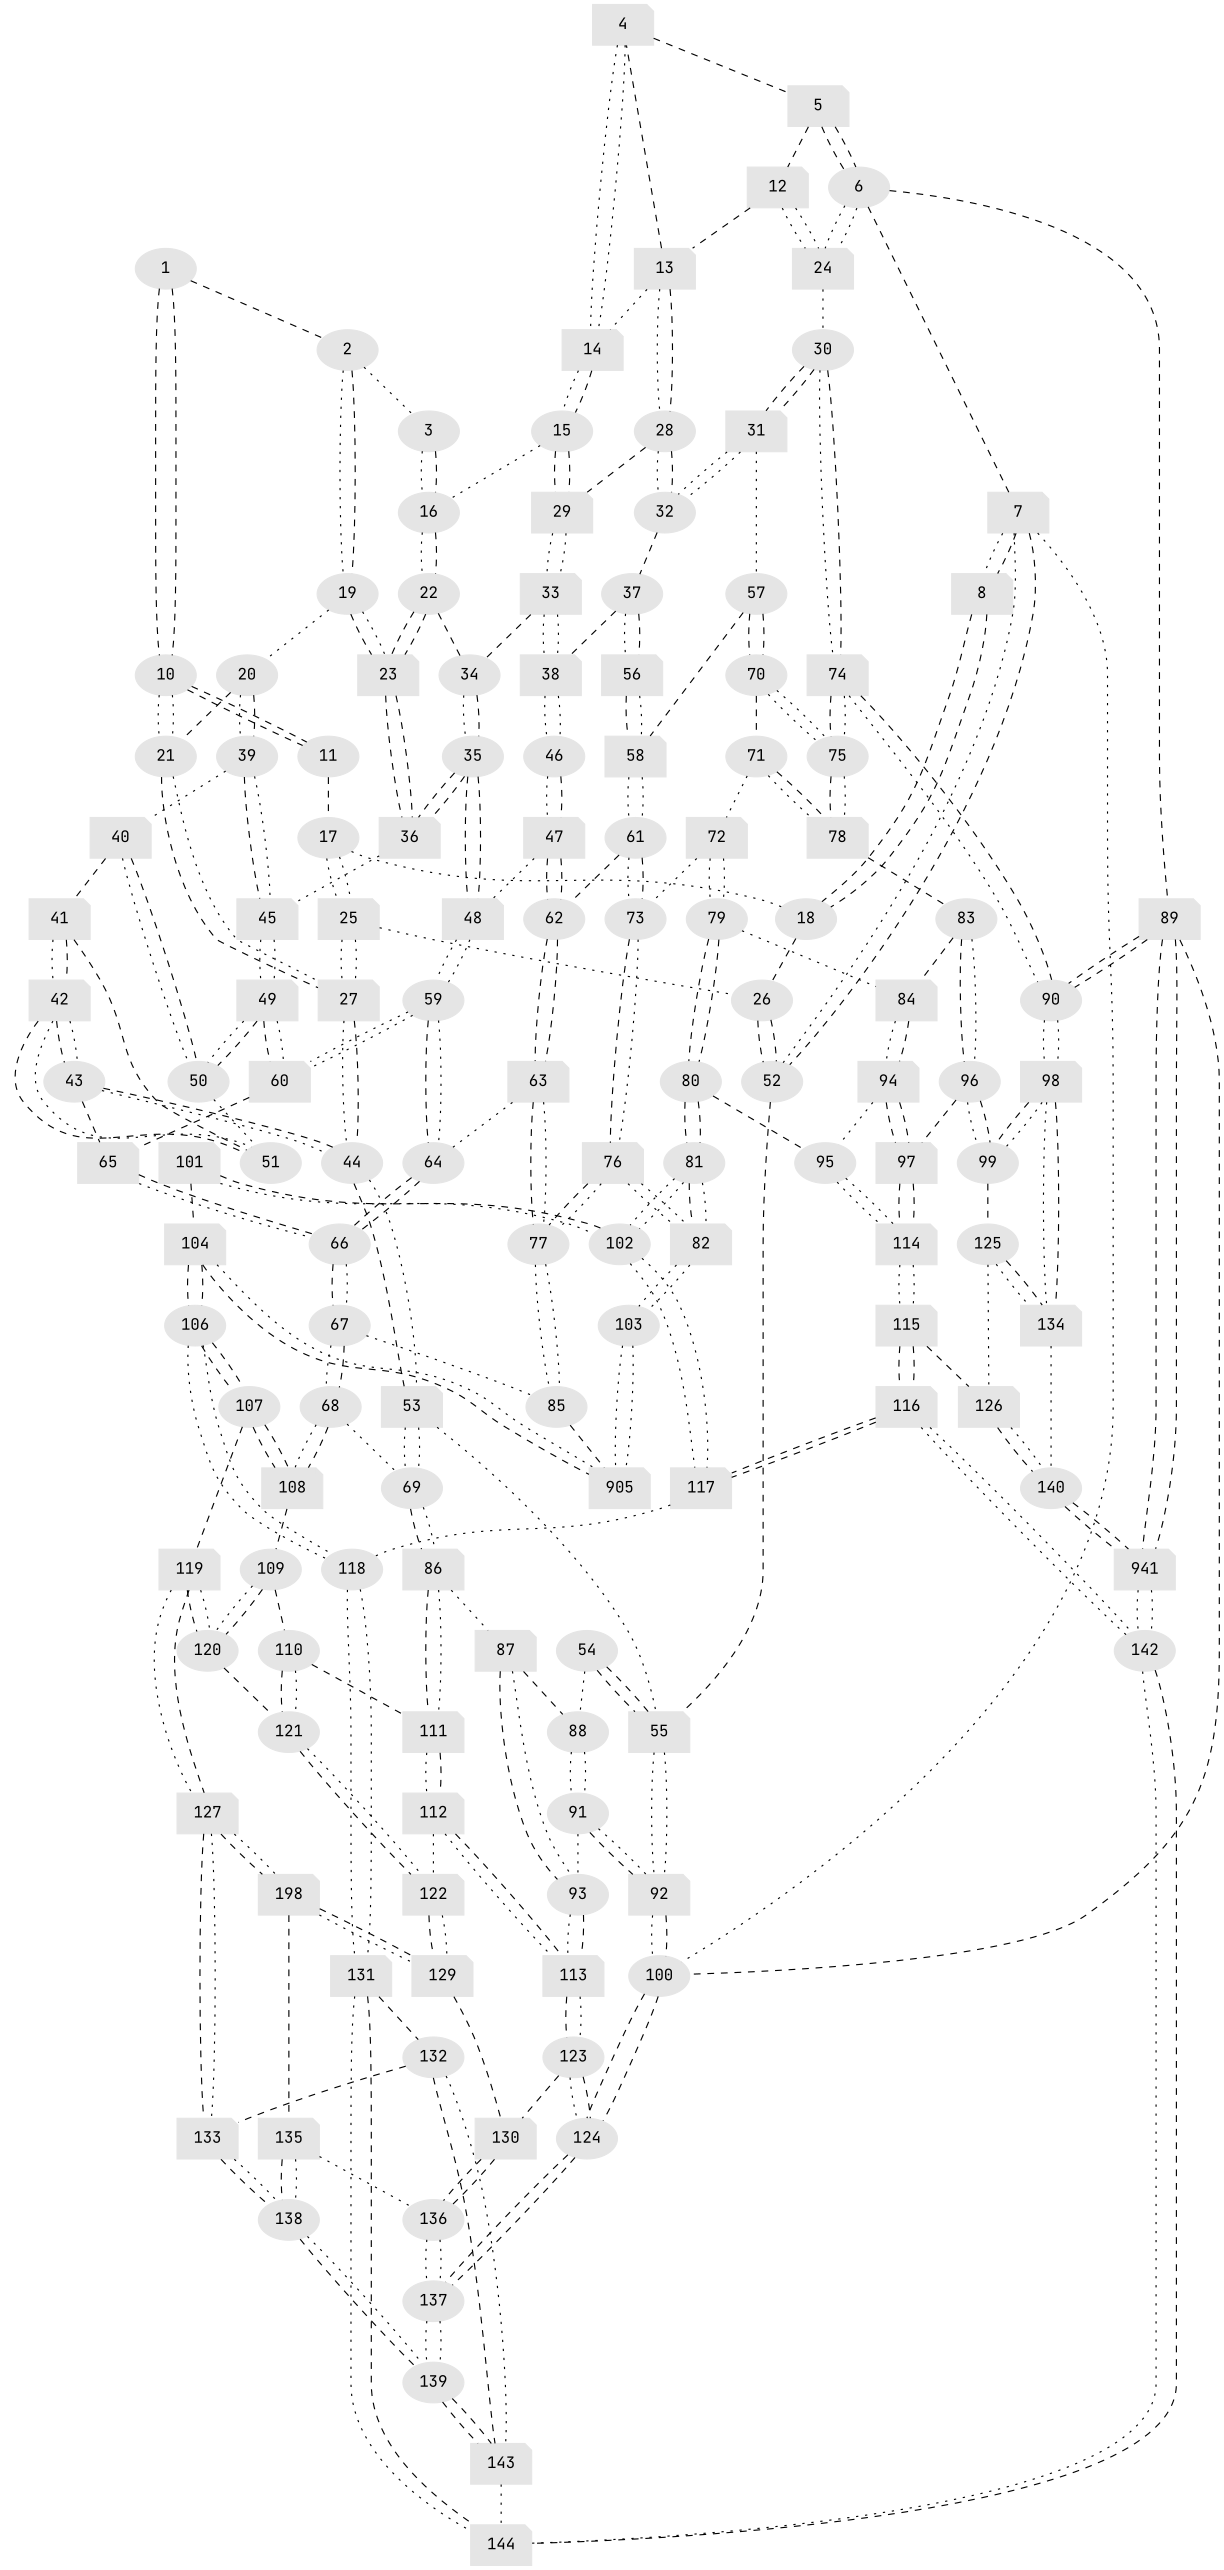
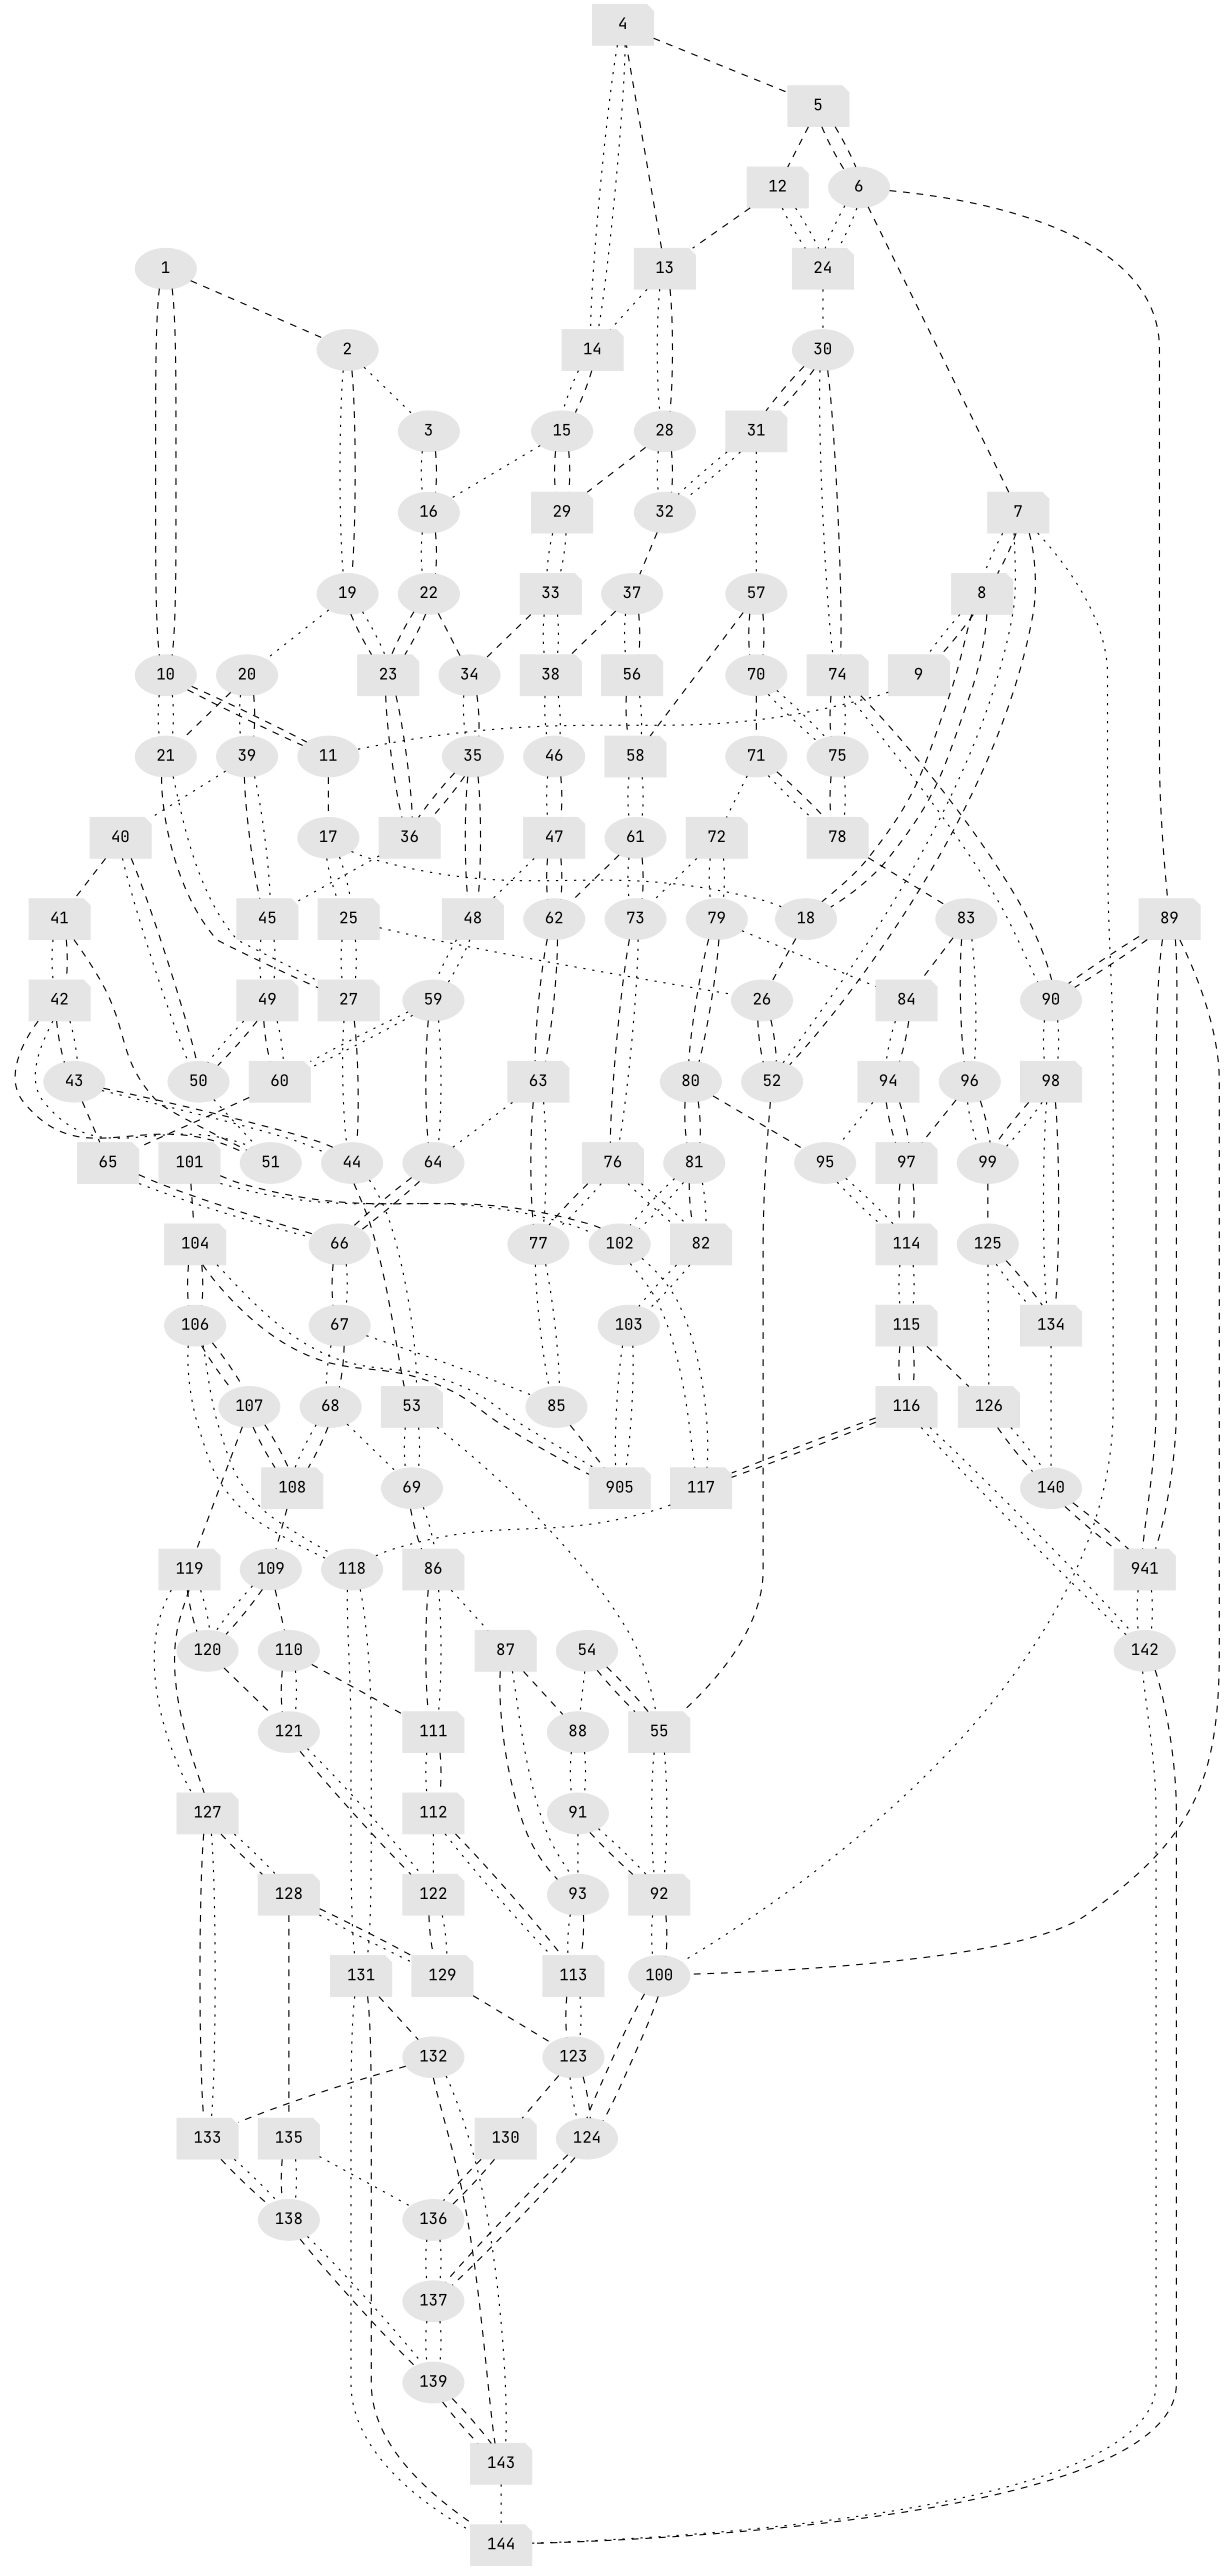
node "9": added
node "198": label "198" -> "128"
edge "129" -- "130": now "129" -- "123"
